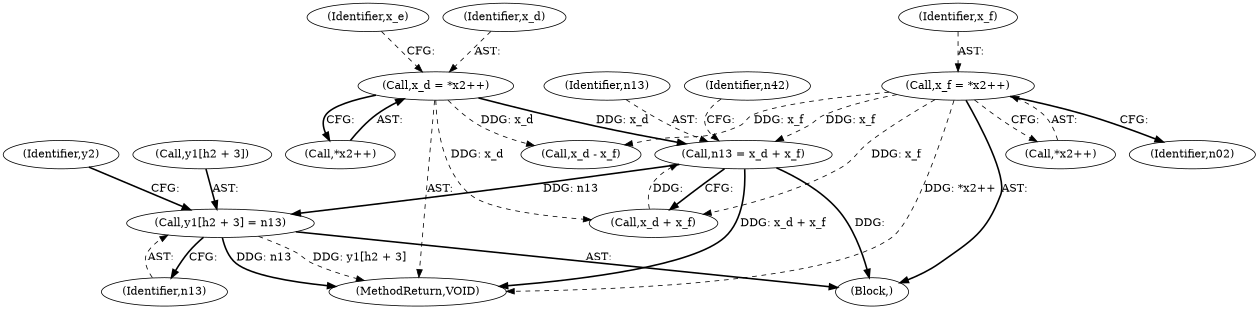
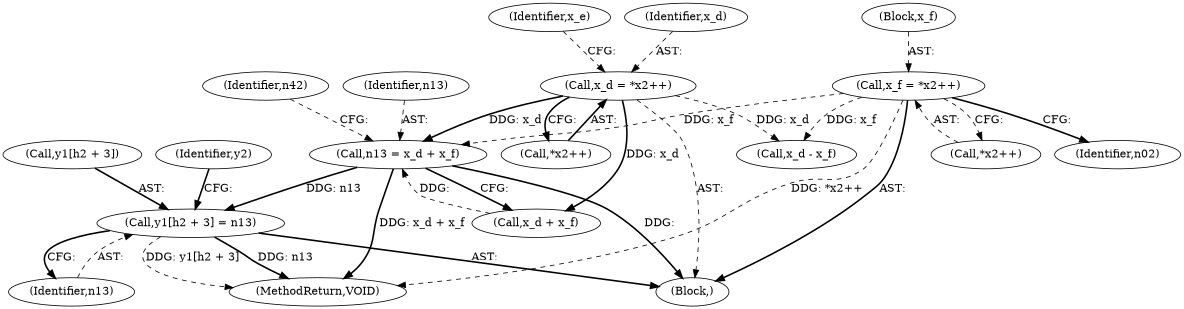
node "(Identifier,x_f)": label "(Identifier,x_f)" -> "(Block,x_f)"
edge "(Call,x_f = *x2++)" -> "(Call,x_d + x_f)": removed, label "DDG: x_f"
edge "(Call,x_d = *x2++)" -> "(MethodReturn,VOID)": now "(Call,x_d = *x2++)" -> "(Block,)"
edge "(Call,x_d = *x2++)" -> "(Call,x_d + x_f)": style dashed -> bold
